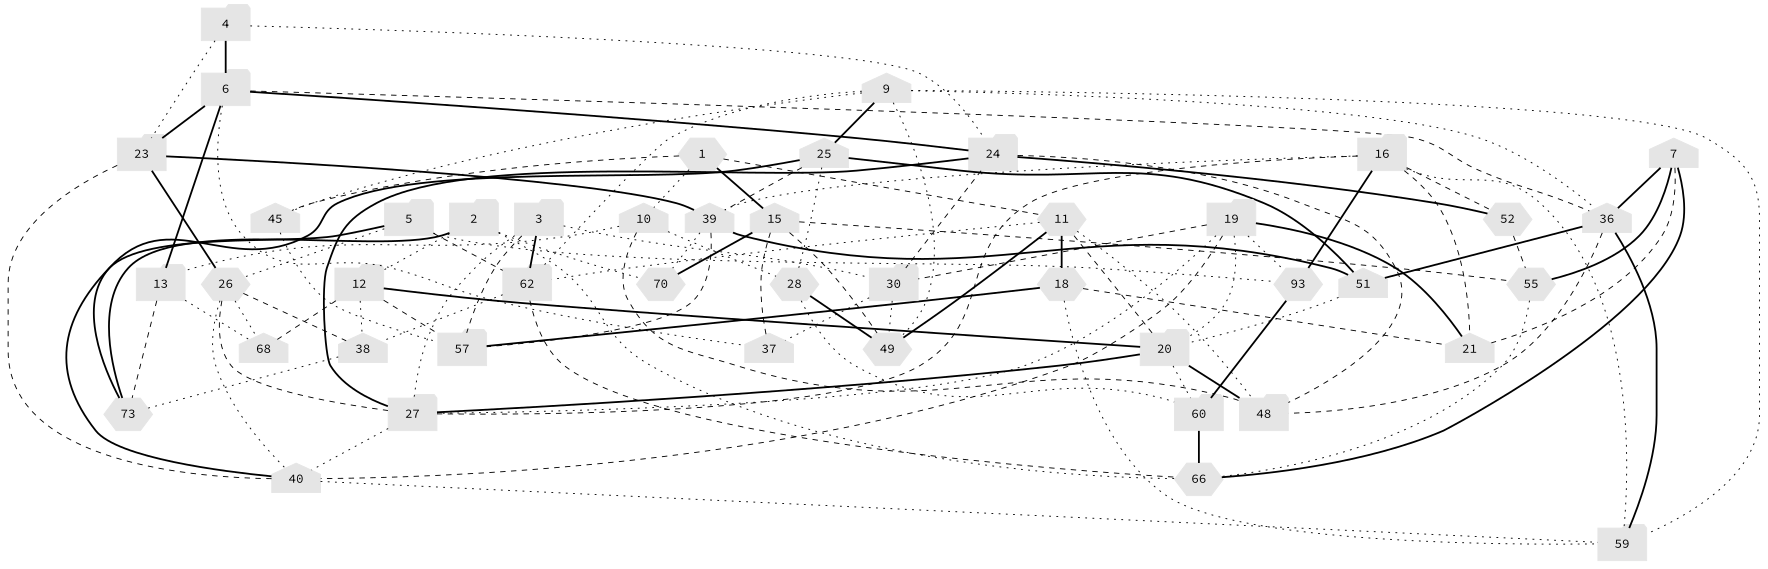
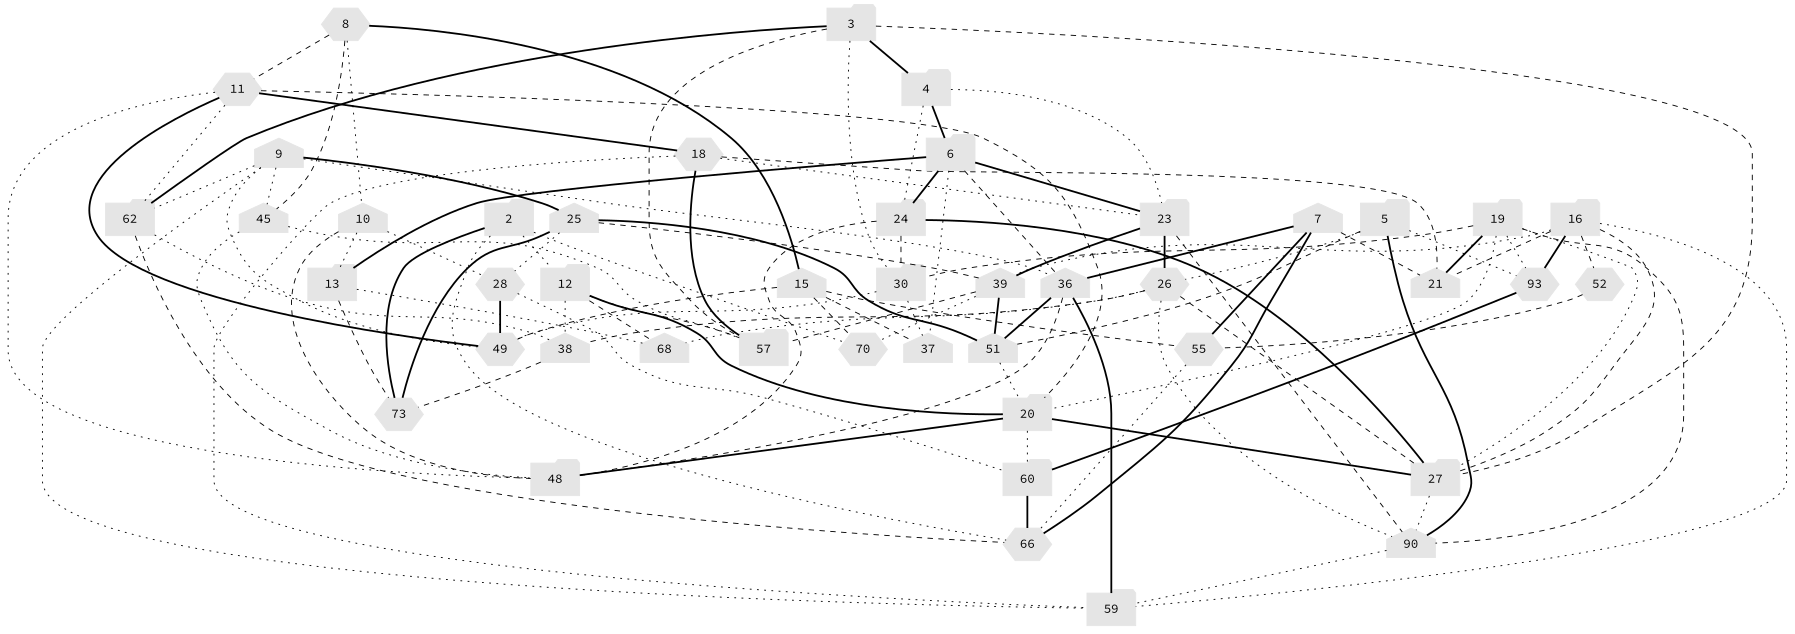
edge "3" -- "4": added
node "1": label "1" -> "8"
edge "24" -- "52": removed
edge "18" -- "23": added
edge "15" -- "70": style bold -> dashed
edge "5" -- "62": now "5" -- "51"
edge "3" -- "27": style dotted -> dashed
edge "38" -- "73": style dotted -> dashed
edge "45" -- "48": added
node "40": label "40" -> "90"
